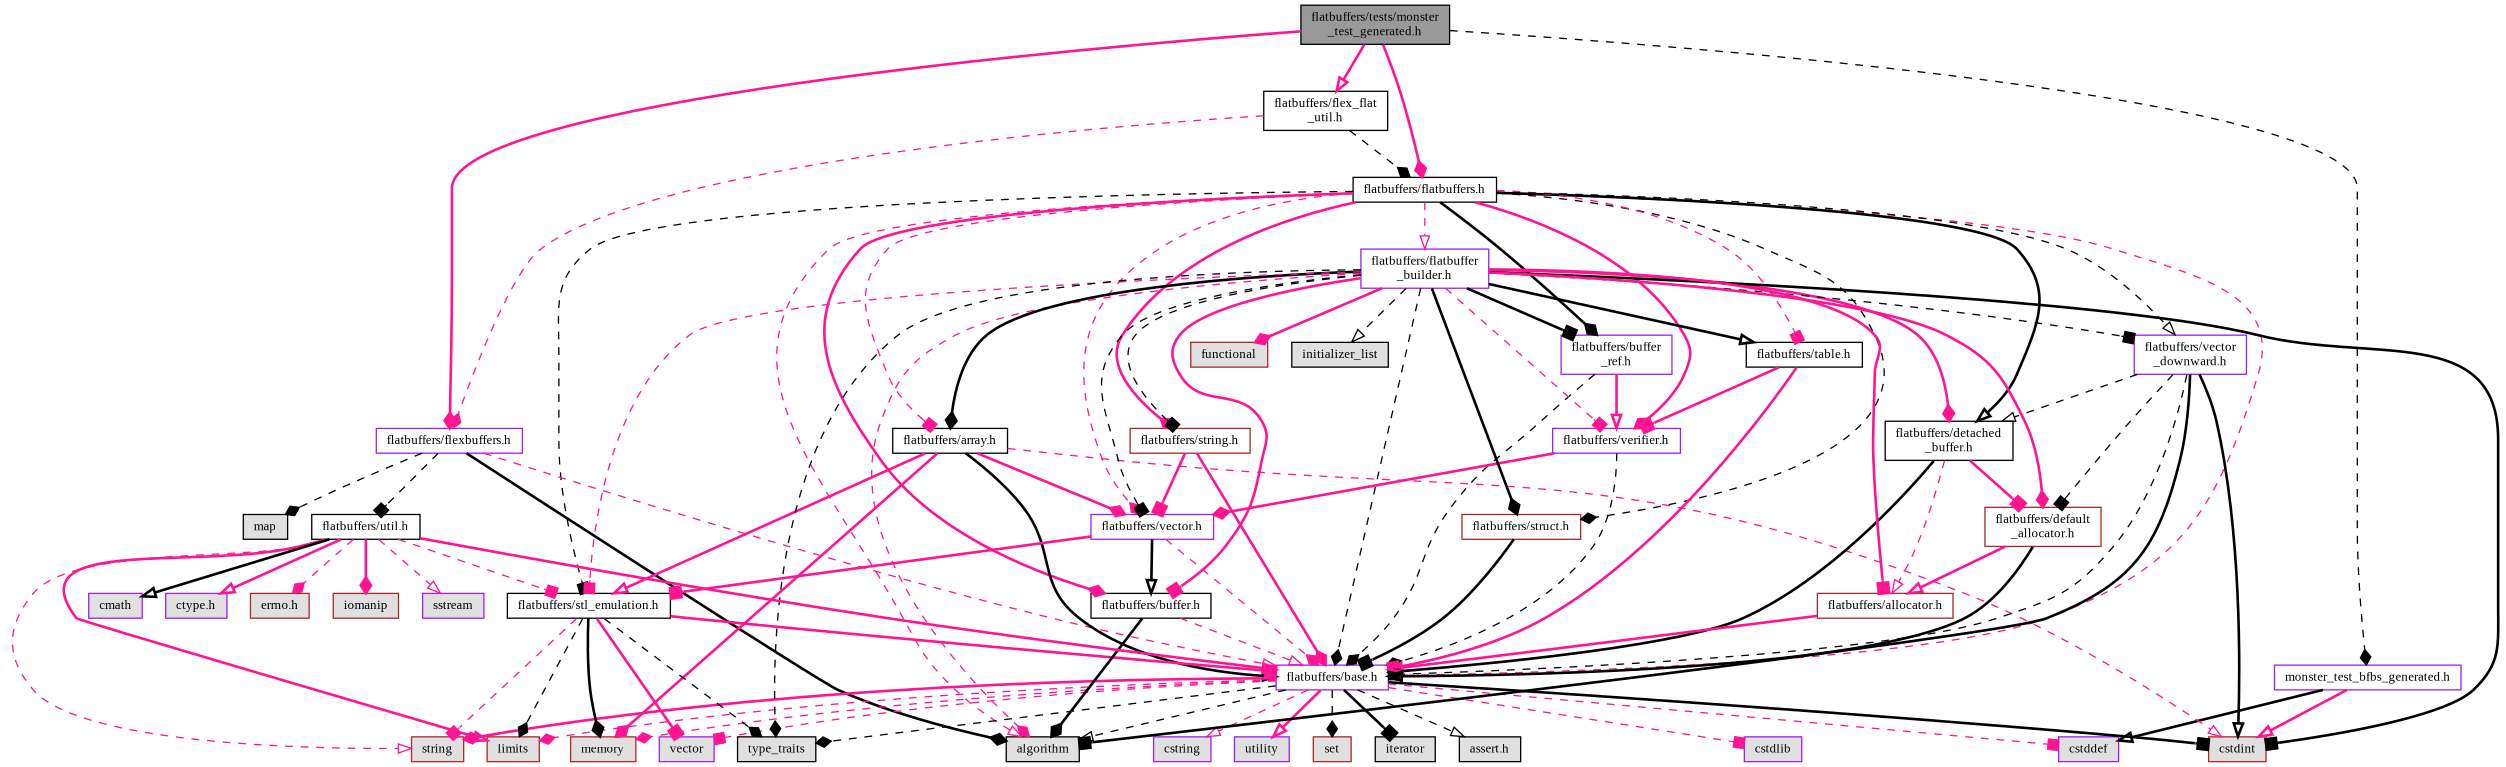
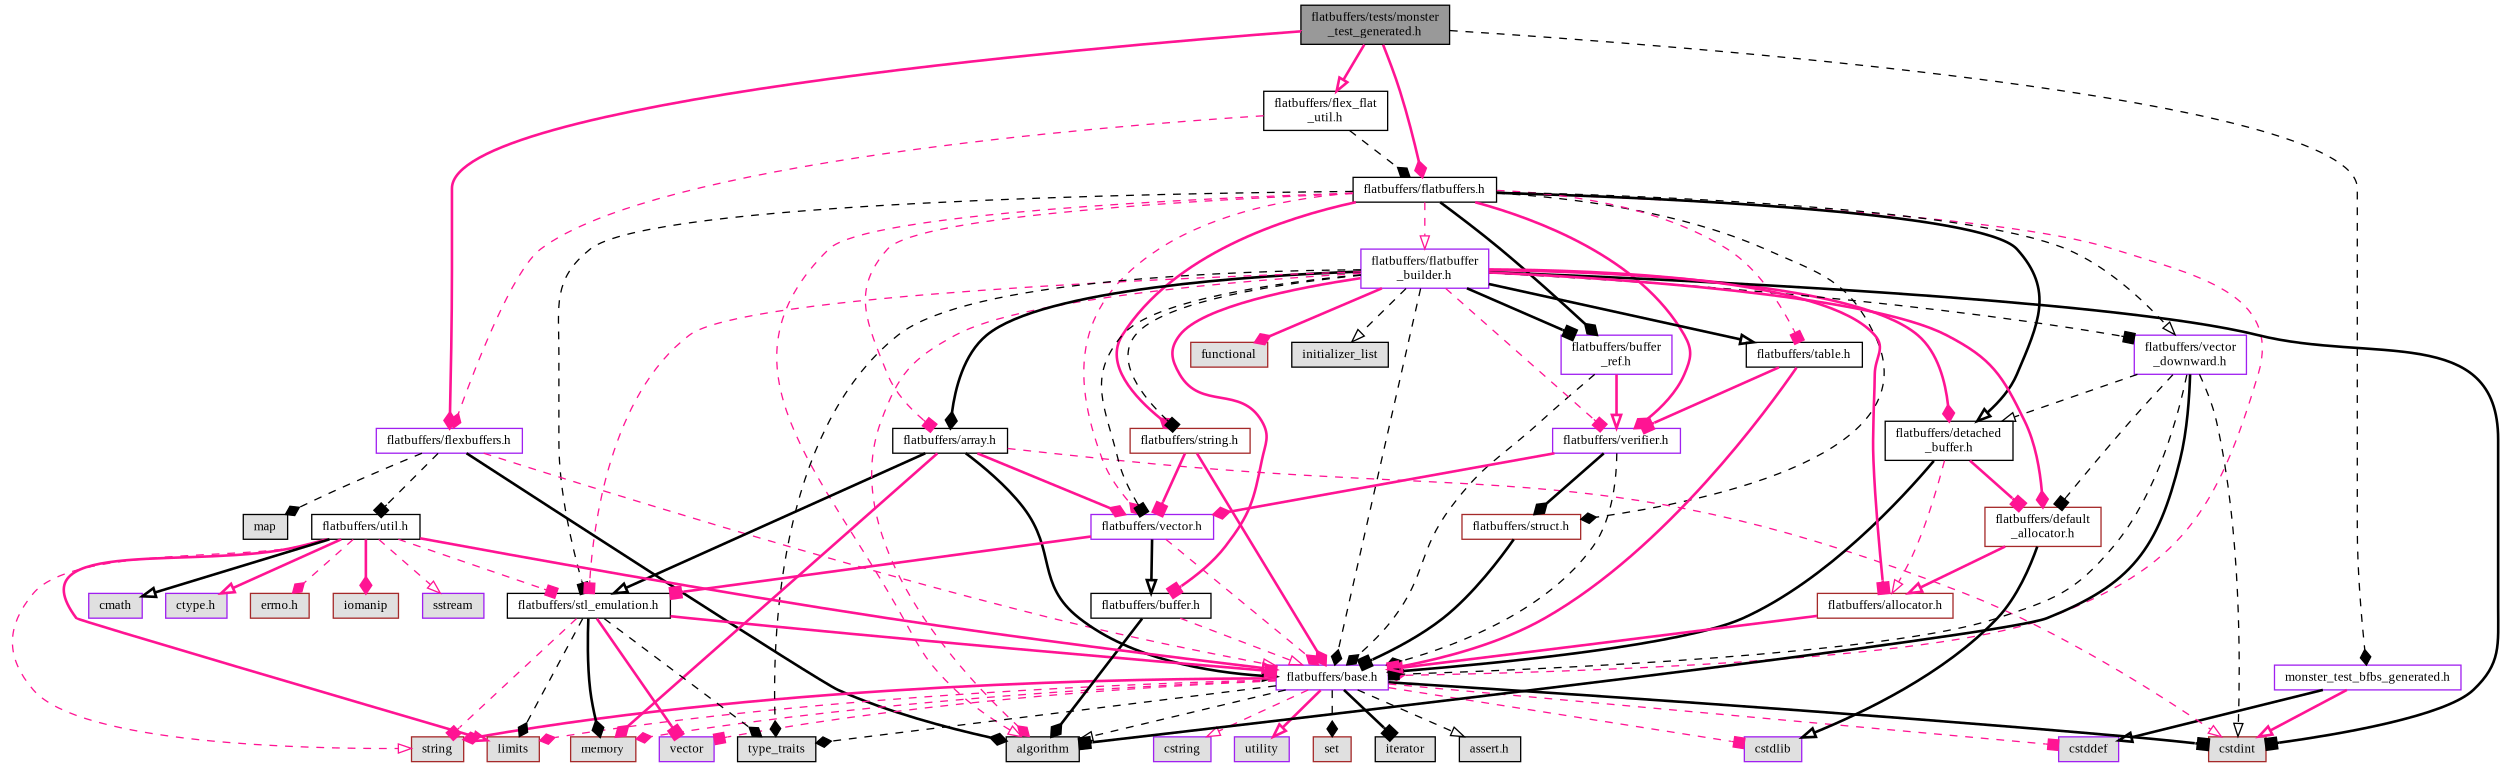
edge "flatbuffers/flatbuffers.h" -> "flatbuffers/buffer.h": removed
edge "flatbuffers/flatbuffer _builder.h" -> "flatbuffers/struct.h": now "flatbuffers/verifier.h" -> "flatbuffers/struct.h"
edge "flatbuffers/array.h" -> "flatbuffers/stl_emulation.h": color deeppink -> black
edge "flatbuffers/vector _downward.h" -> "cstdint": style bold -> dashed
edge "flatbuffers/default _allocator.h" -> "flatbuffers/base.h": now "flatbuffers/default _allocator.h" -> "cstdlib"
